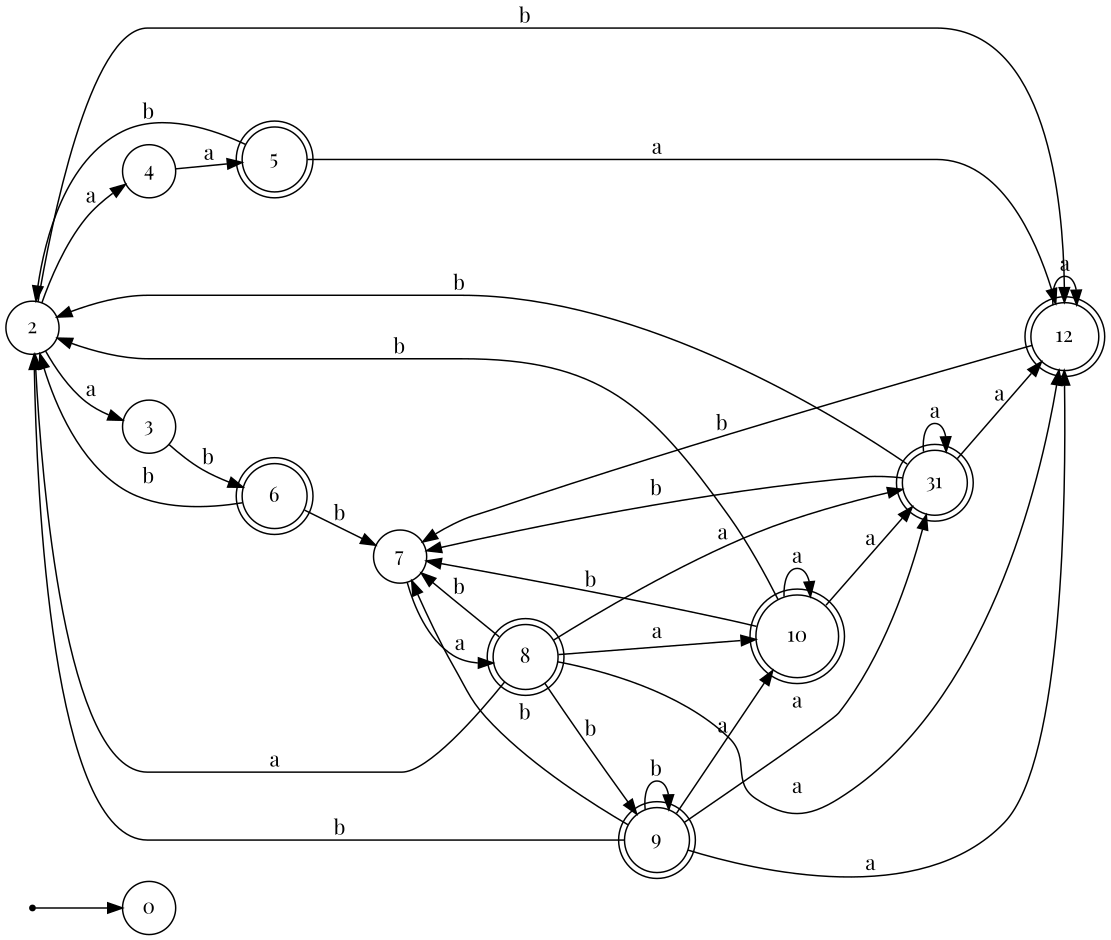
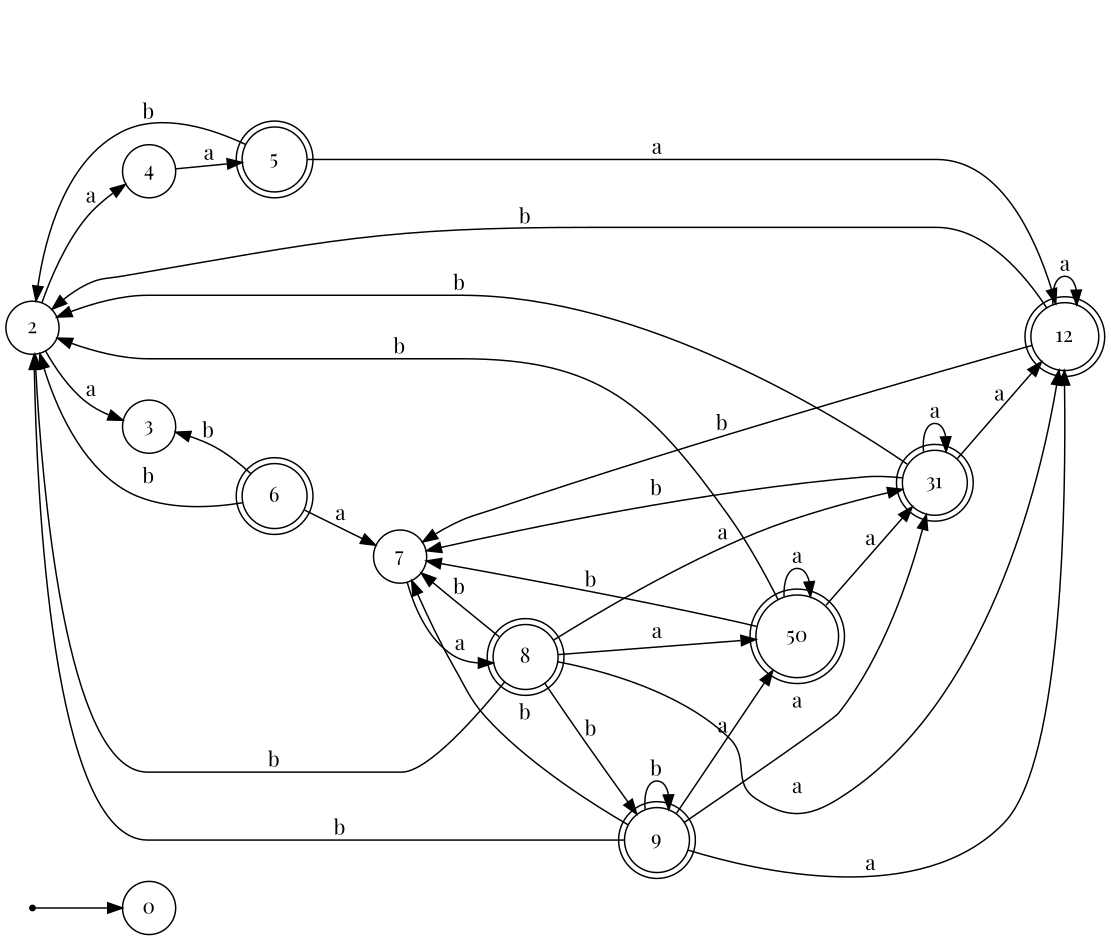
edge "2" -> "12": reversed
edge "3" -> "6": reversed
edge "6" -> "7": label "b" -> "a"
node "10": label "10" -> "50"
edge "8" -> "2": label "a" -> "b"
